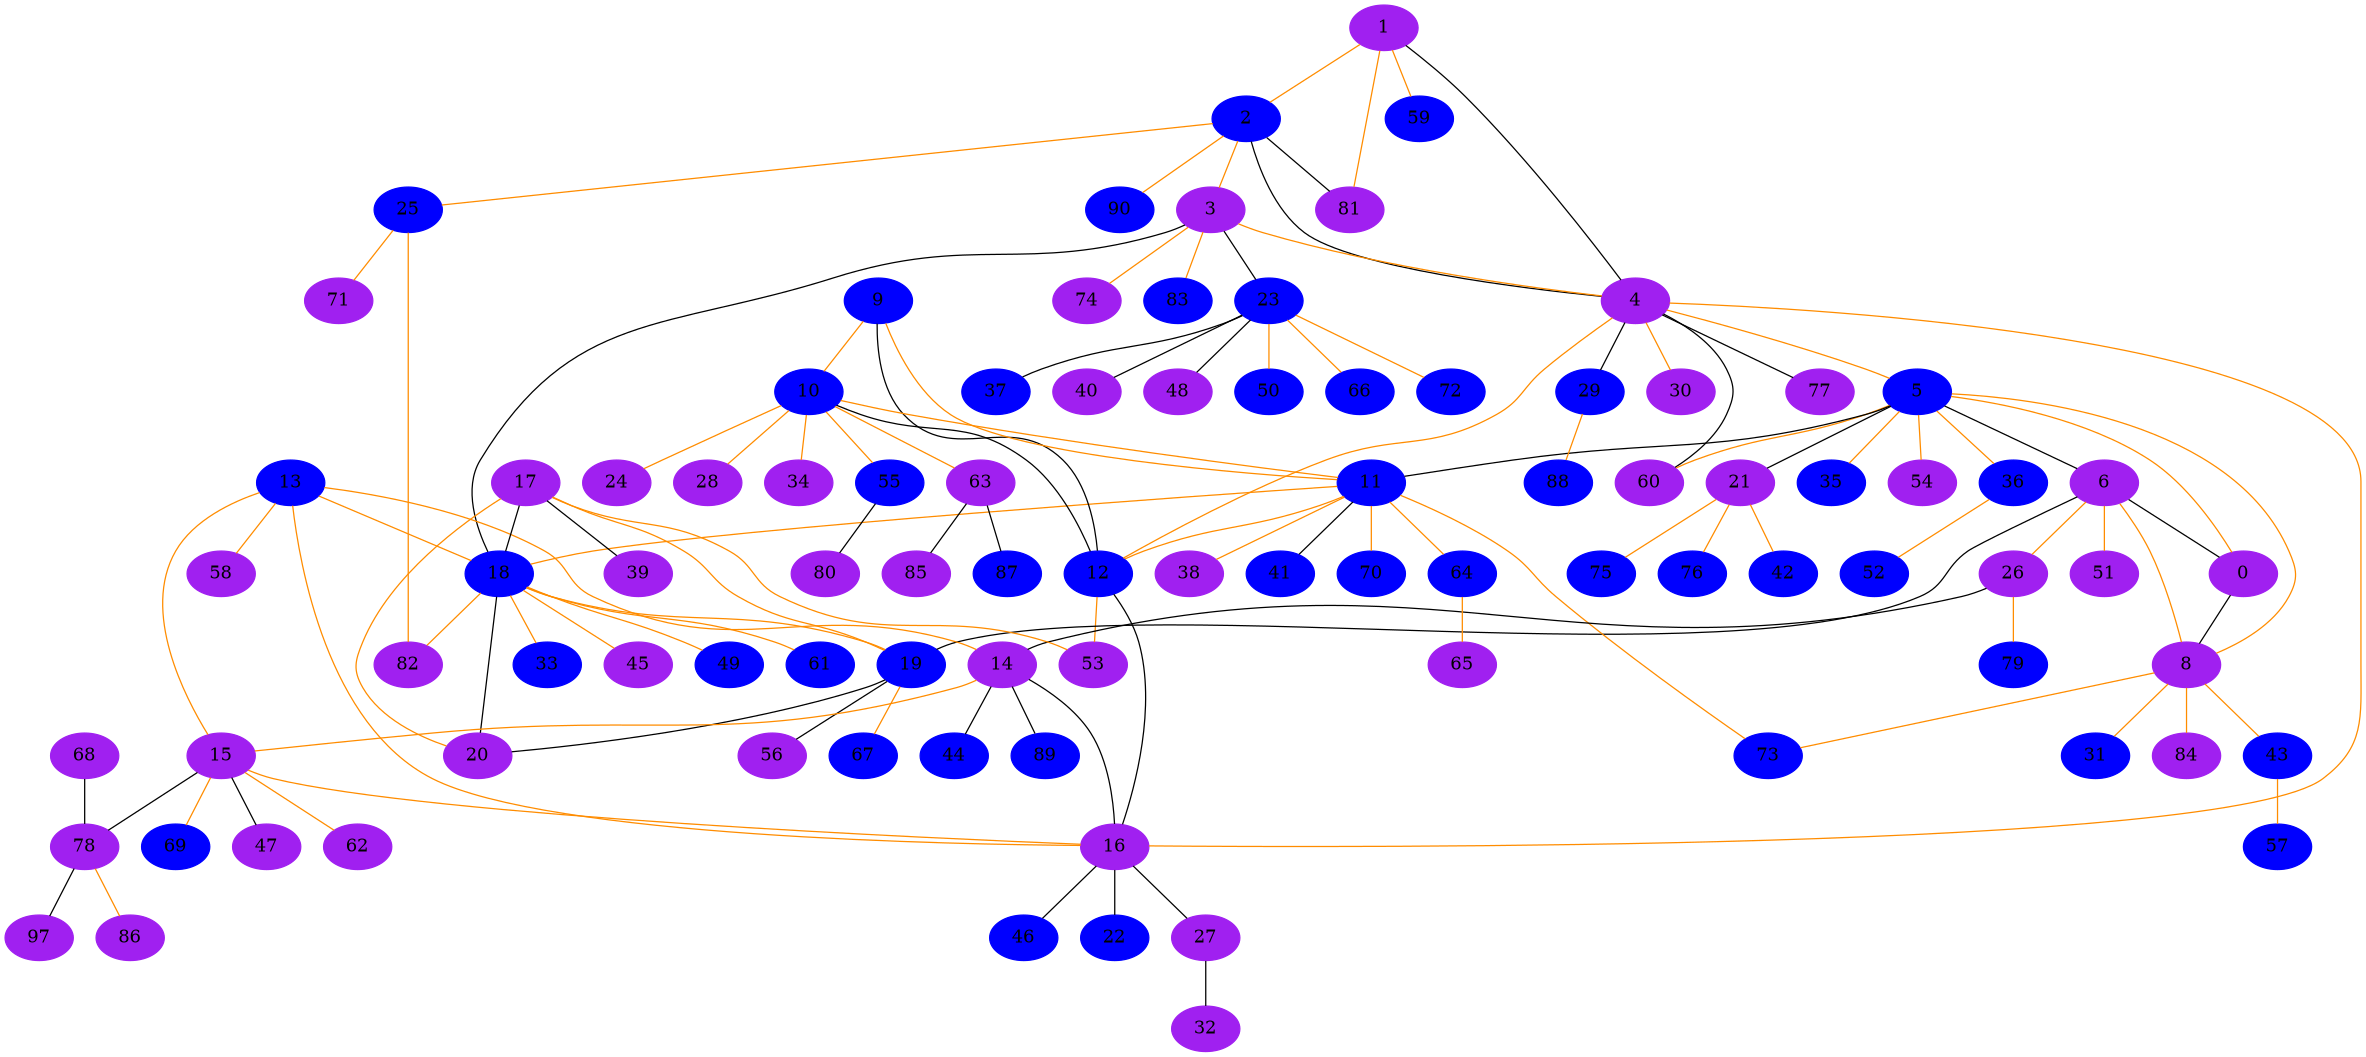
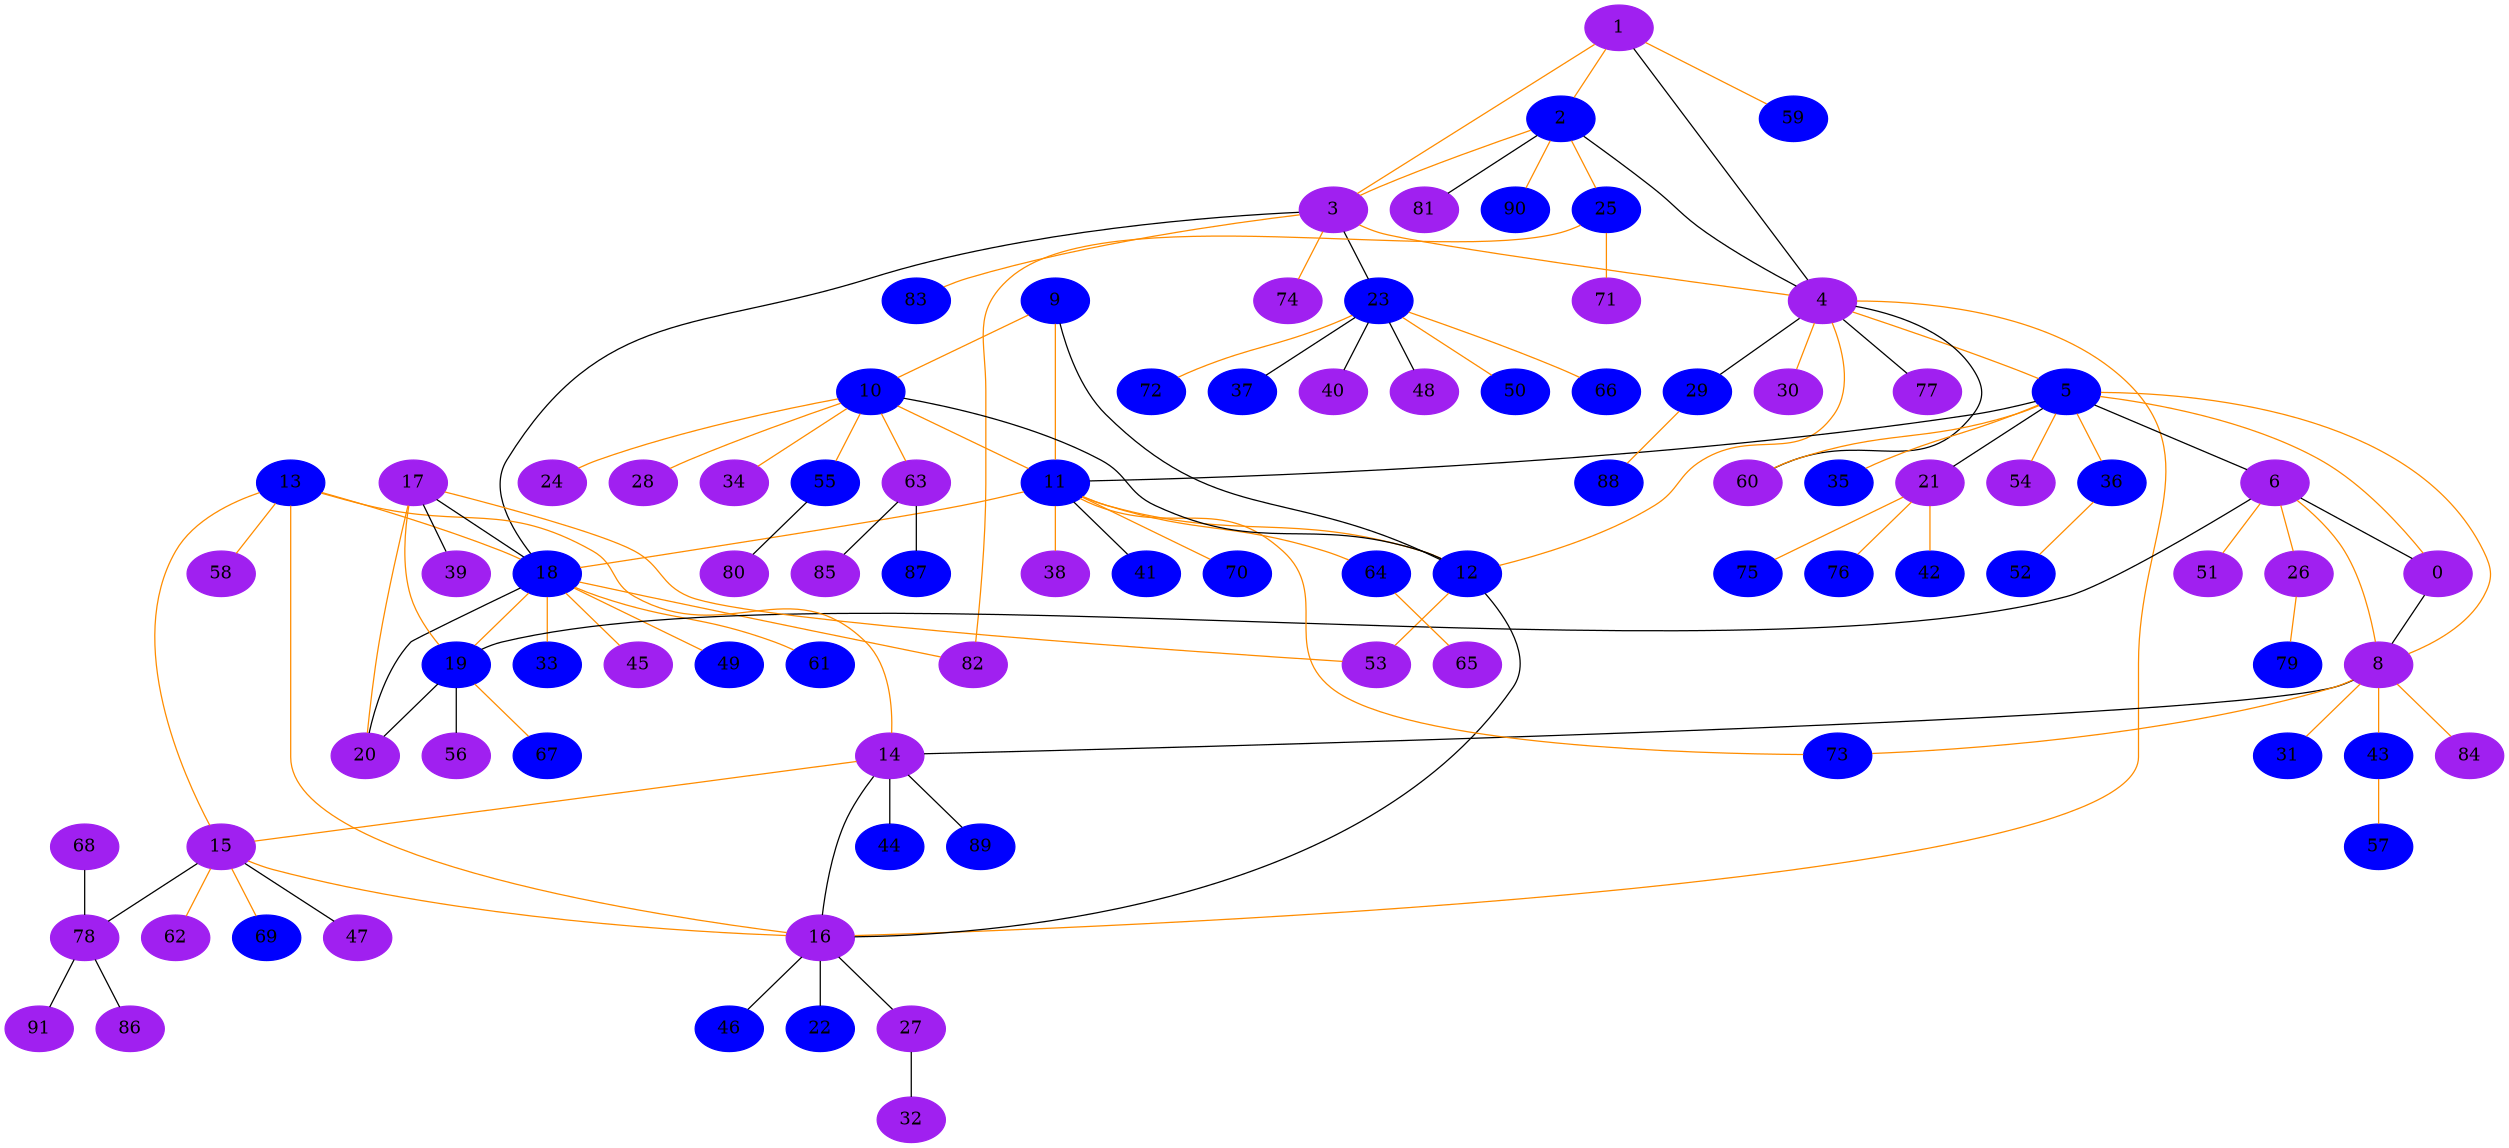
edge "1" -- "81": now "1" -- "3"
edge "26" -- "14": now "8" -- "14"
edge "78" -- "86": color darkorange -> black
node "97": label "97" -> "91"
